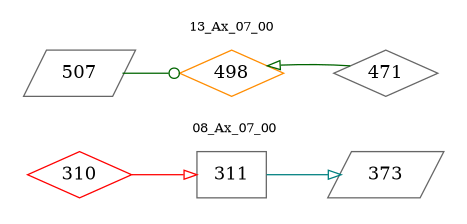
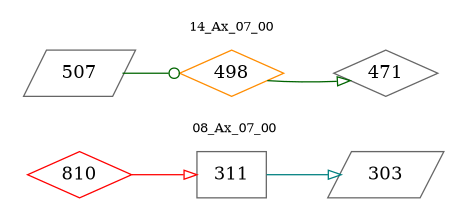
cluster "13_Ax_07_00": label "13_Ax_07_00" -> "14_Ax_07_00"
edge "471" -> "498": reversed
node "310": label "310" -> "810"
node "373": label "373" -> "303"
